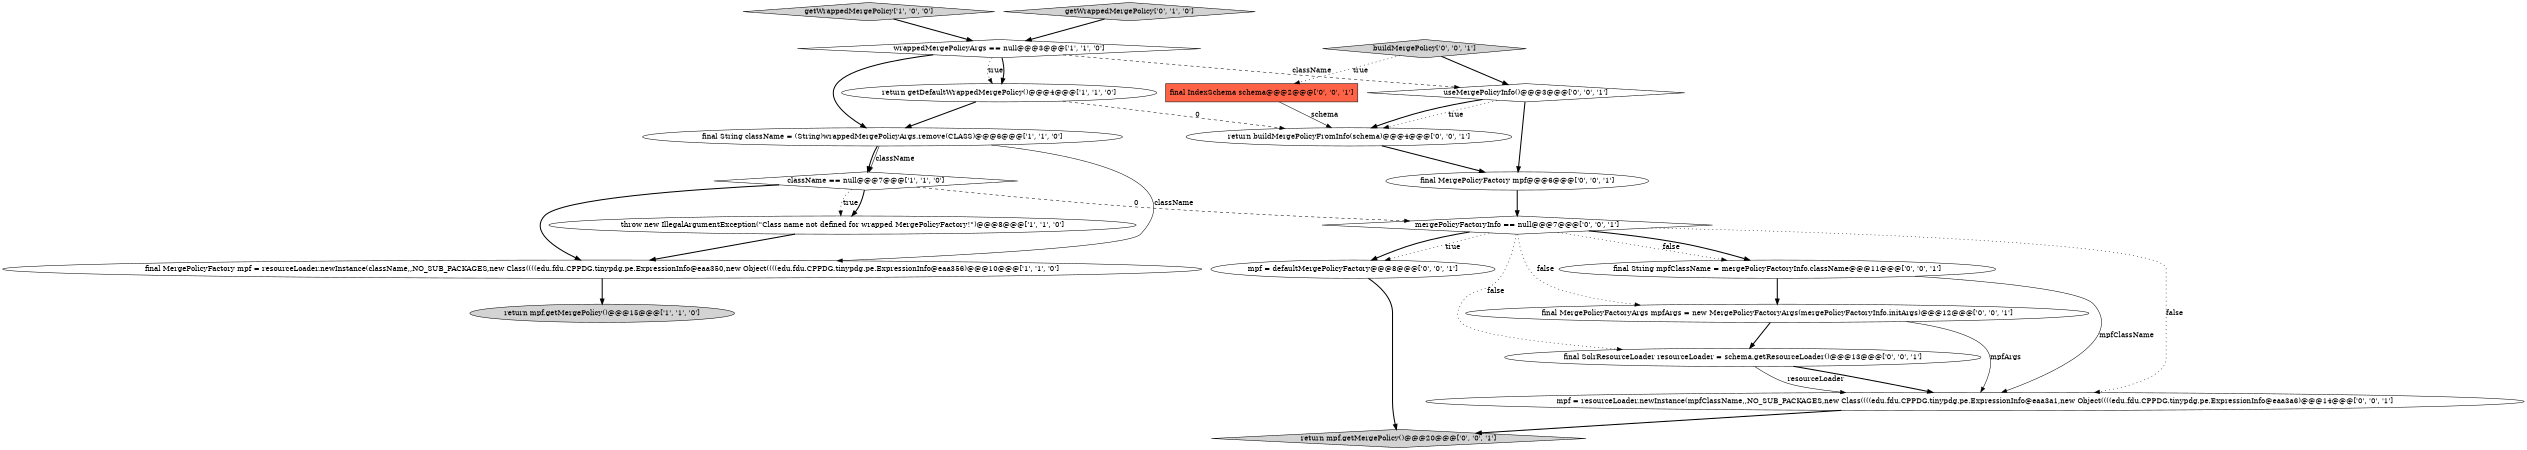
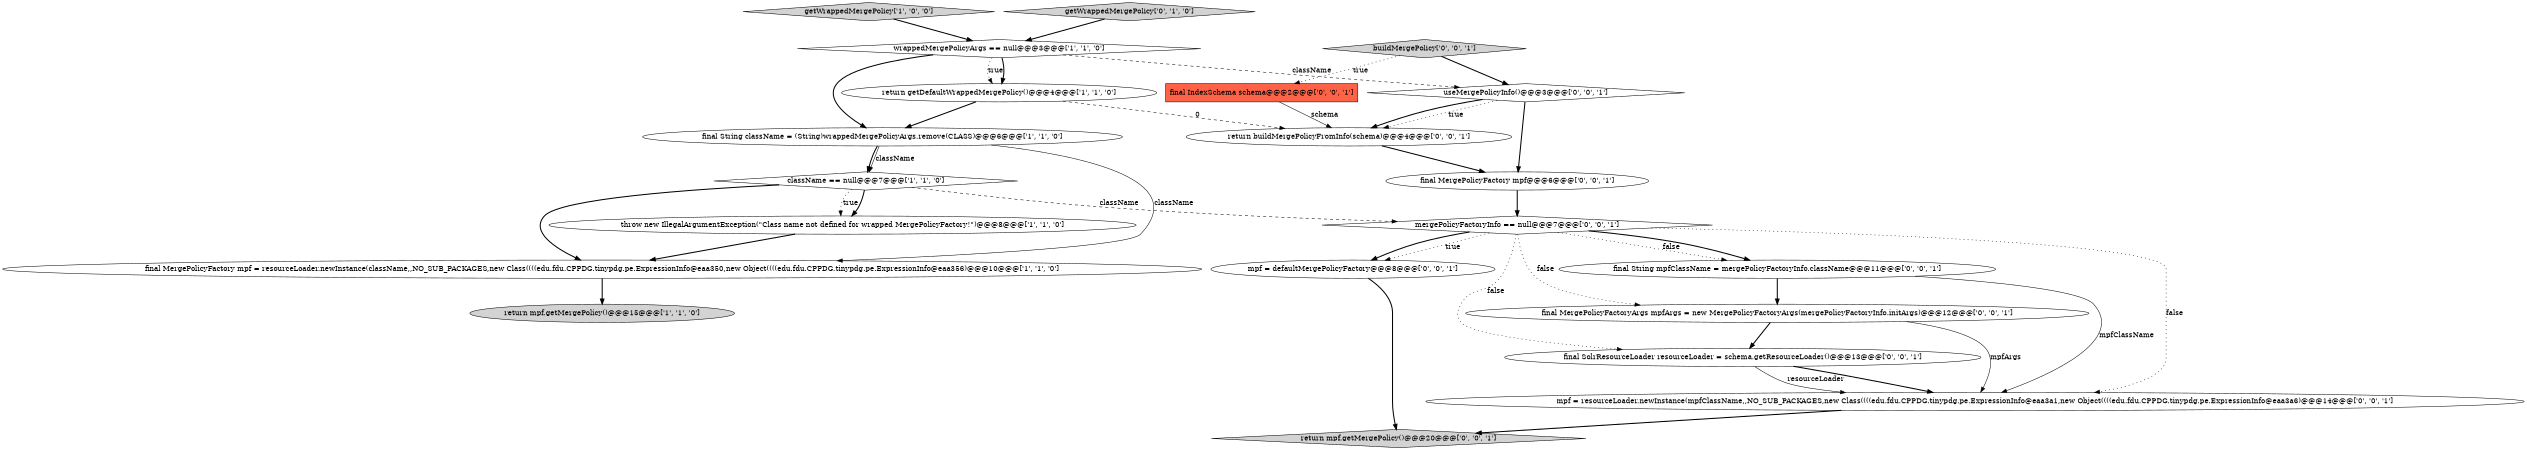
edge "className == null@@@7@@@['1', '1', '0']" -> "mergePolicyFactoryInfo == null@@@7@@@['0', '0', '1']": label "0" -> "className"
